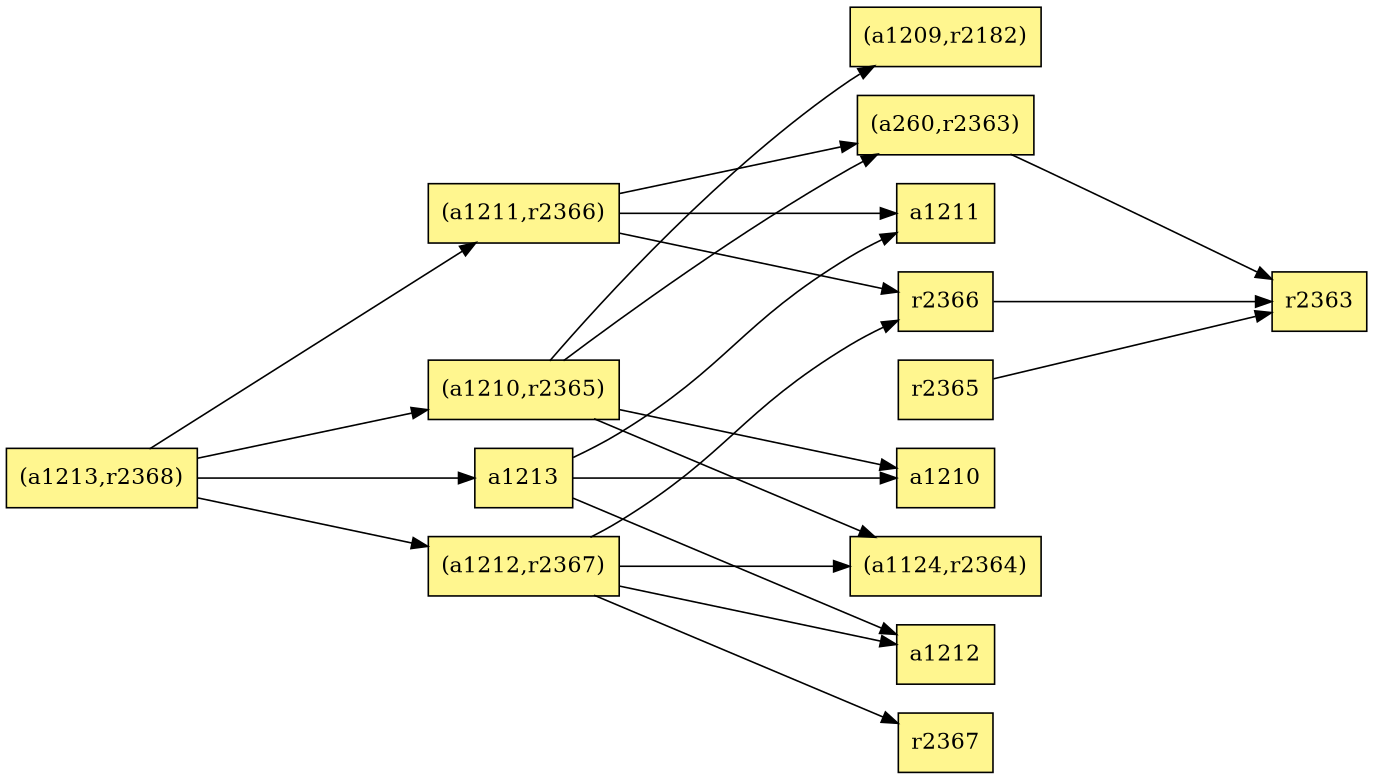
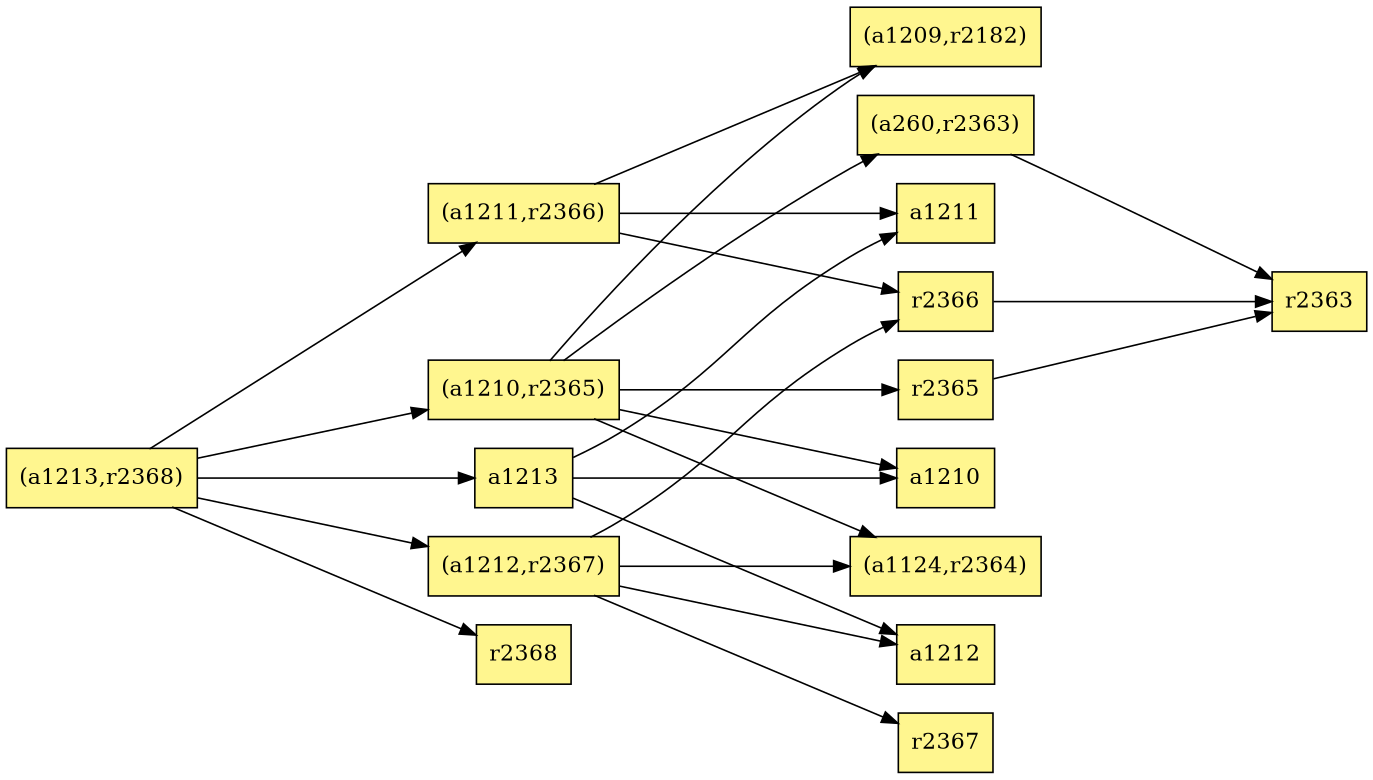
edge "(a1211,r2366)" -> "(a260,r2363)": now "(a1211,r2366)" -> "(a1209,r2182)"
edge "(a1210,r2365)" -> "r2365": added
node "r2368": added
